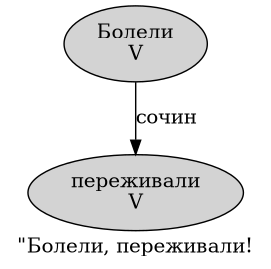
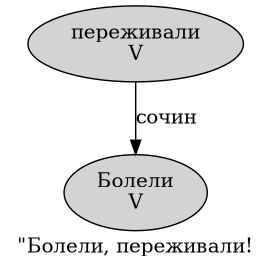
edge "Болели V" -> "переживали V": reversed
